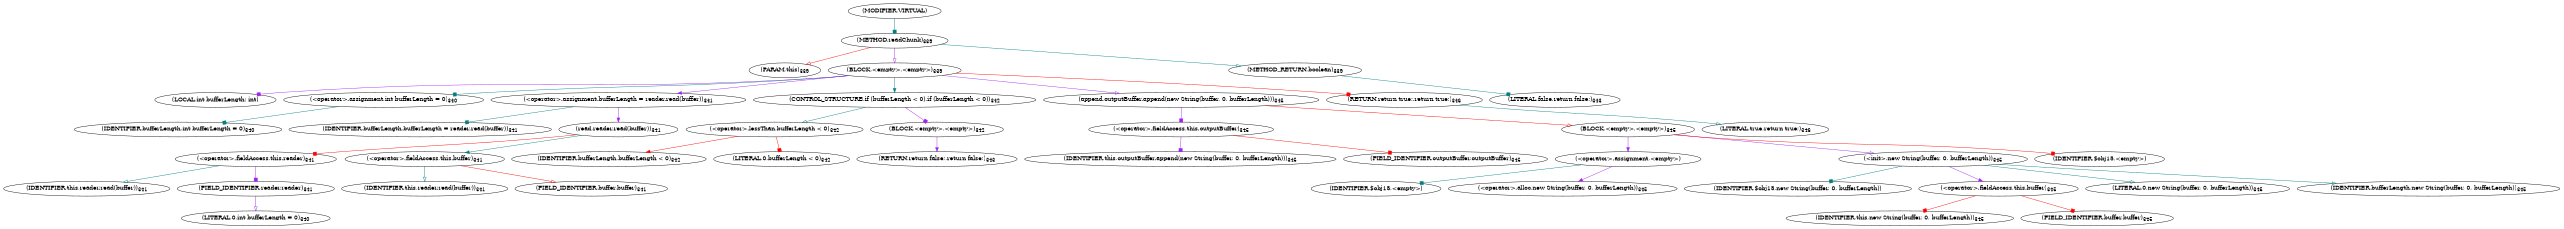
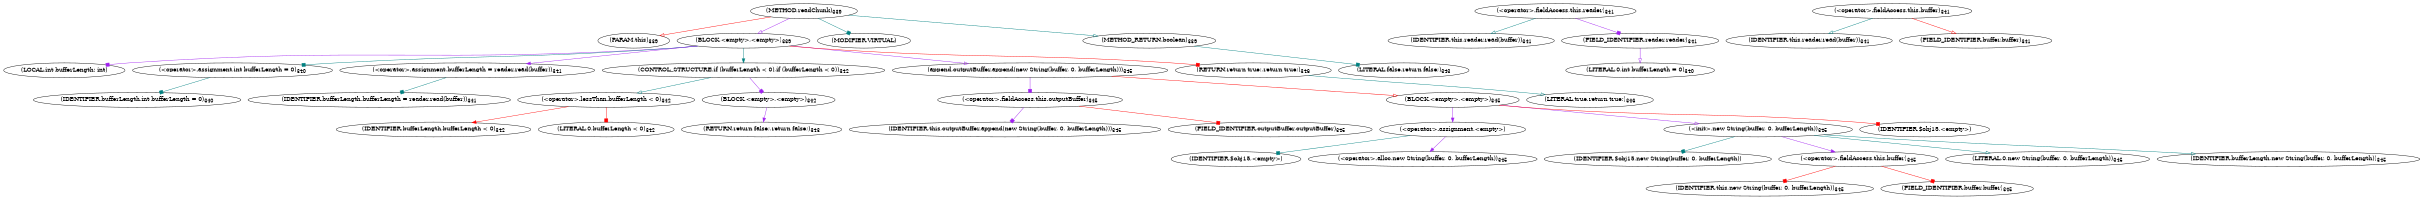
edge "(MODIFIER,VIRTUAL)" -> "(METHOD,readChunk)": reversed
node "(read,reader.read(buffer))": removed
